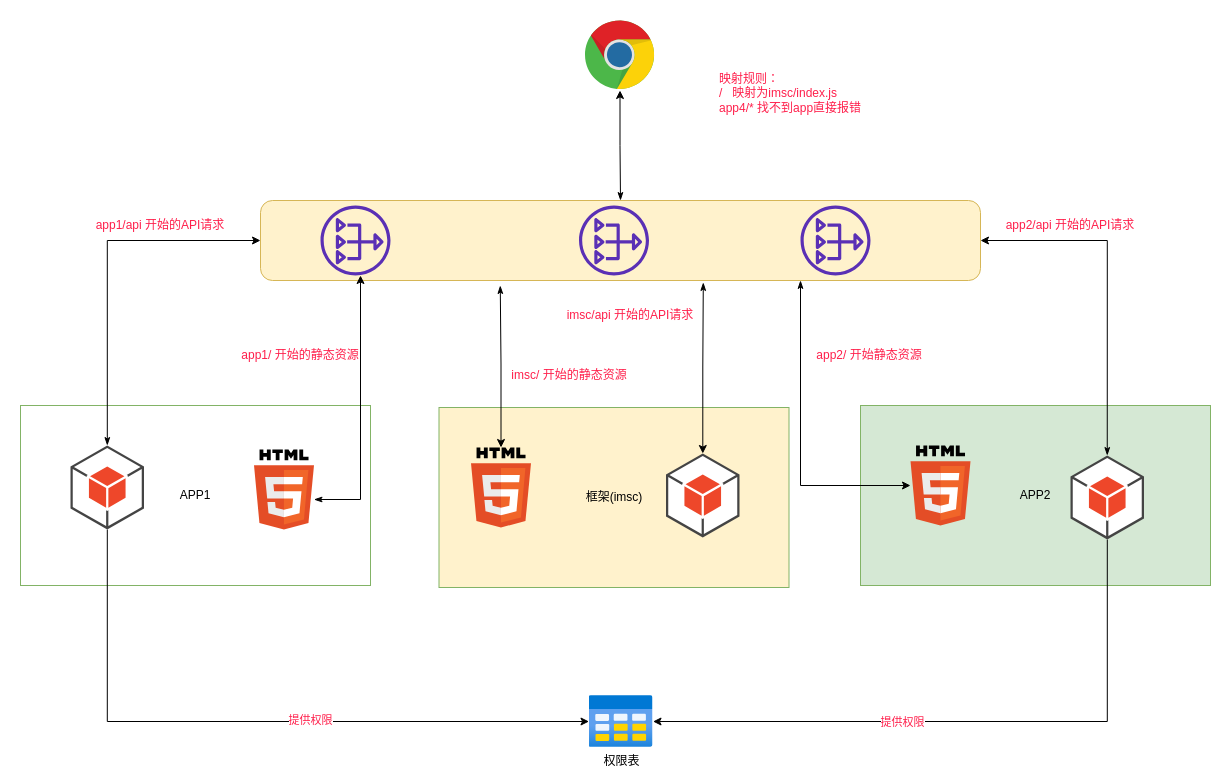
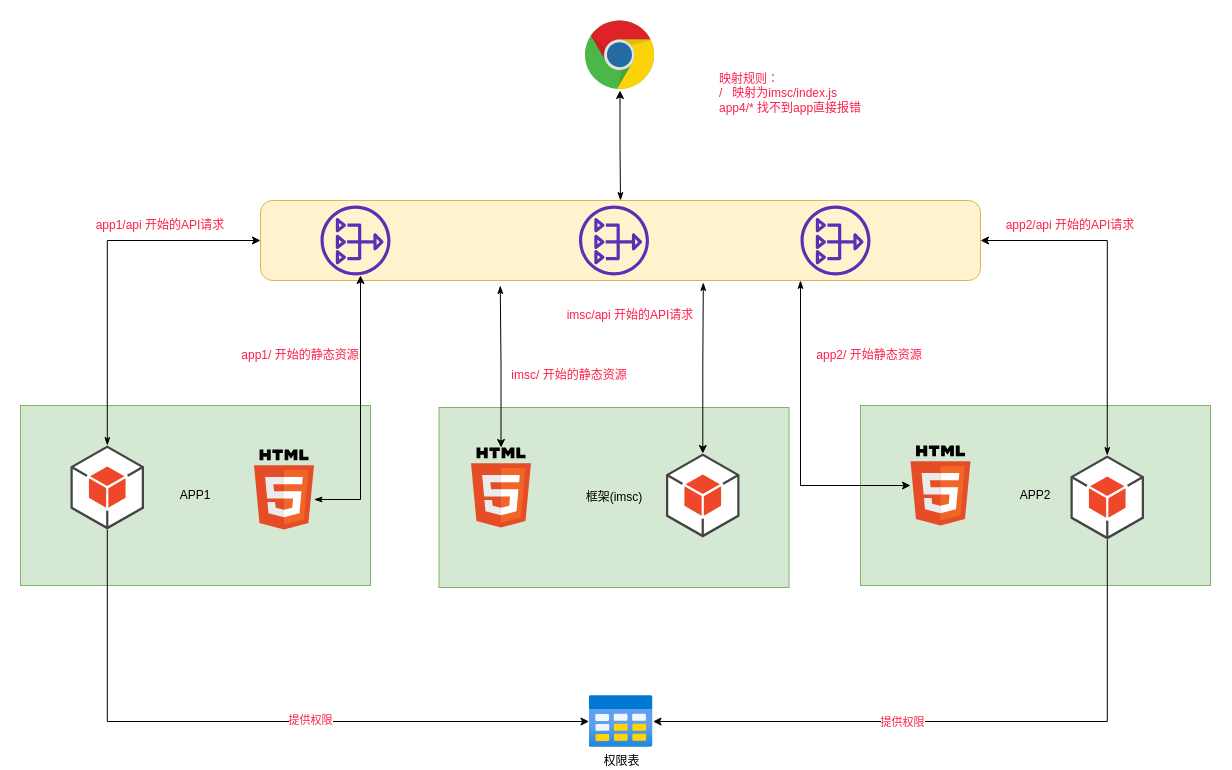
node "APP1": fillcolor #ffffff -> #d5e8d4
node "框架(imsc)": fillcolor #fff2cc -> #d5e8d4
